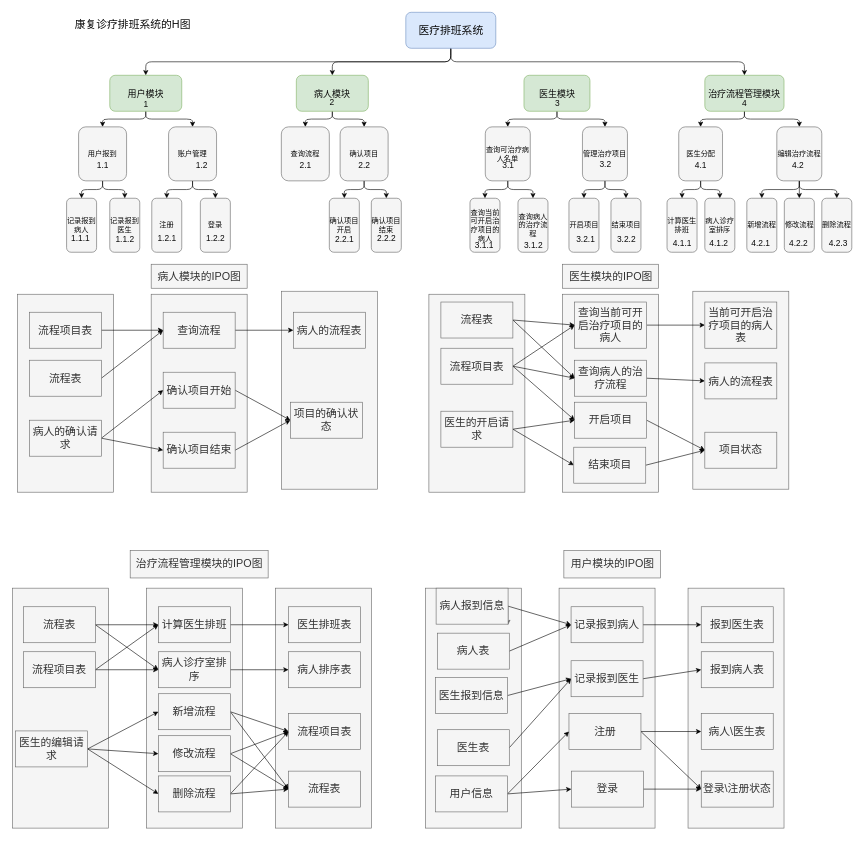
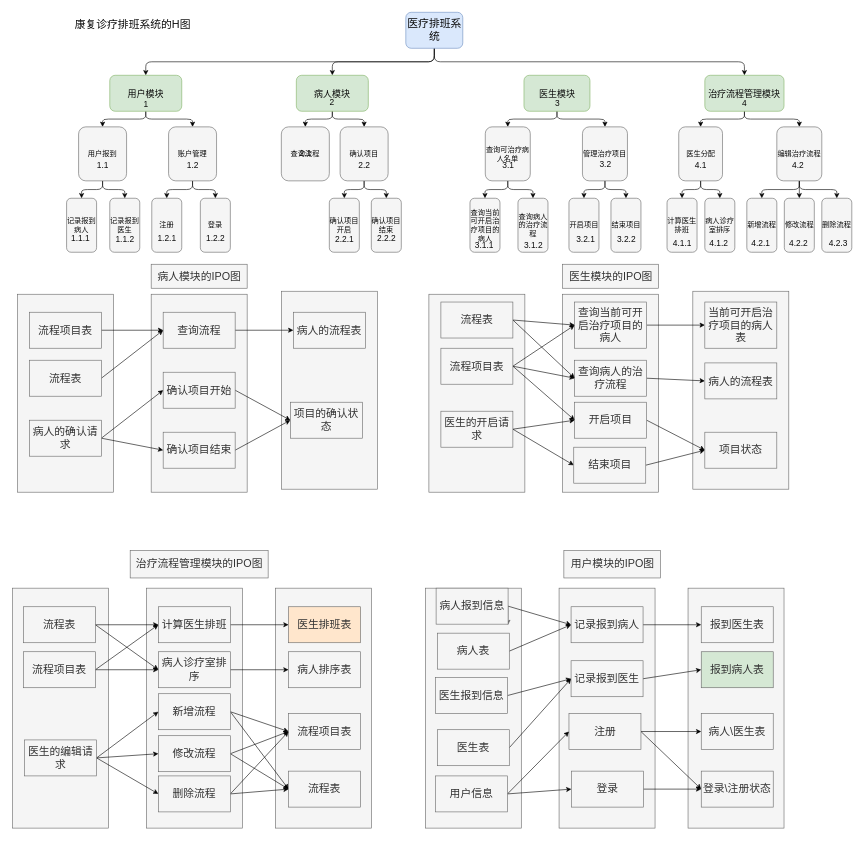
node "医疗排班系统": size 90x36 -> 57x36
node "1.2": moved (201, 165) -> (192, 165)
node "2.1": moved (305, 165) -> (305, 153)
node "医生排班表": fillcolor #f5f5f5 -> #ffe6cc
node "报到病人表": fillcolor #f5f5f5 -> #d5e8d4
node "医生的编辑请求": moved (51, 749) -> (60, 758)
